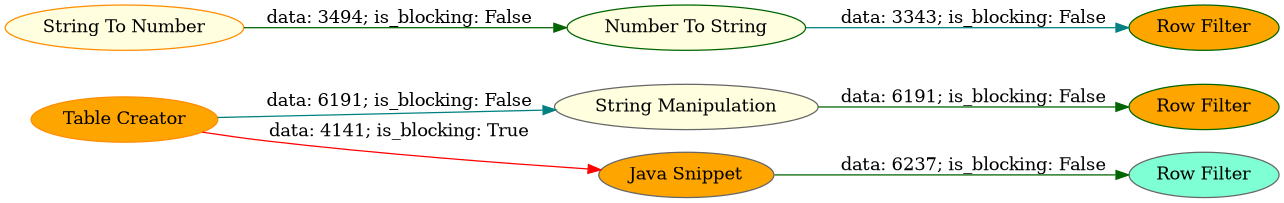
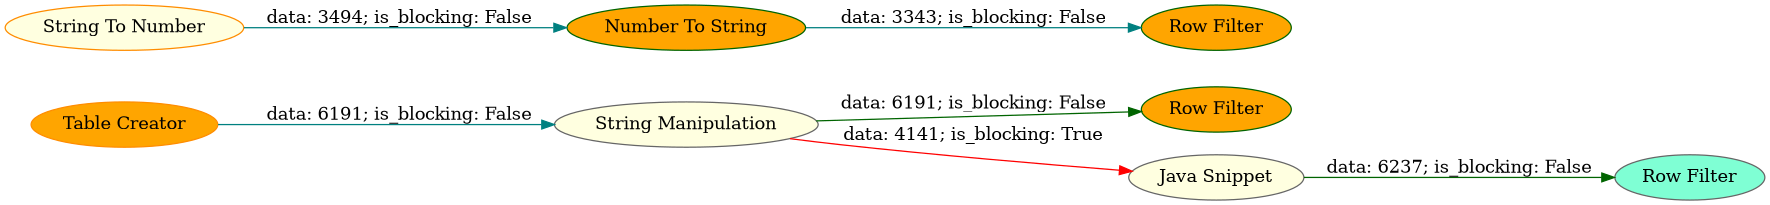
edge "String To Number" -> "Number To String": color darkgreen -> teal
node "Number To String": fillcolor lightyellow -> orange
edge "Table Creator" -> "Java Snippet": now "String Manipulation" -> "Java Snippet"
node "Java Snippet": fillcolor orange -> lightyellow
